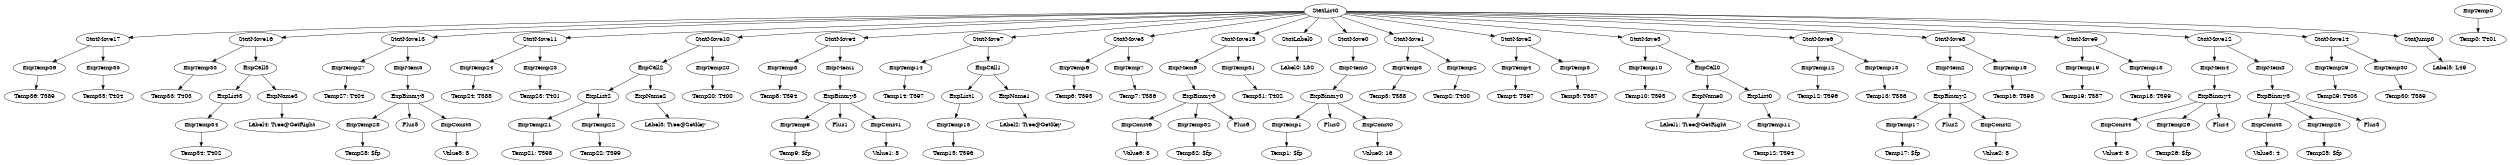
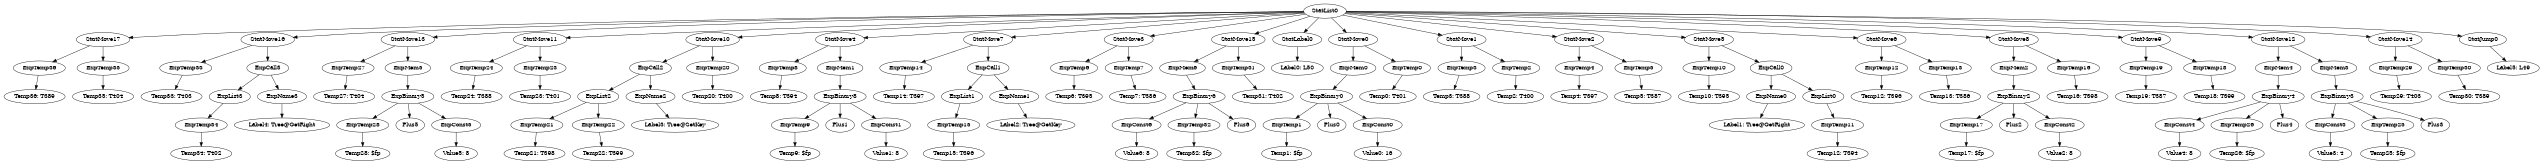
edge "StatMove0" -> "ExpTemp0": added
